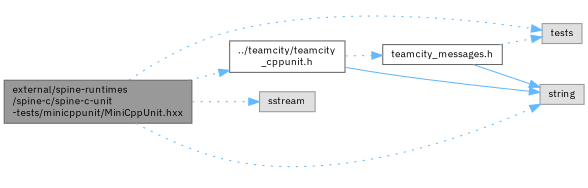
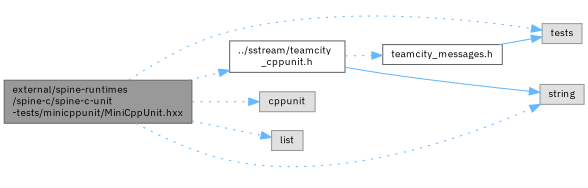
edge "teamcity_messages.h" -> "tests": style dotted -> solid
node "../teamcity/teamcity _cppunit.h": label "../teamcity/teamcity _cppunit.h" -> "../sstream/teamcity _cppunit.h"
edge "teamcity_messages.h" -> "string": removed
node "sstream": label "sstream" -> "cppunit"
node "list": added
